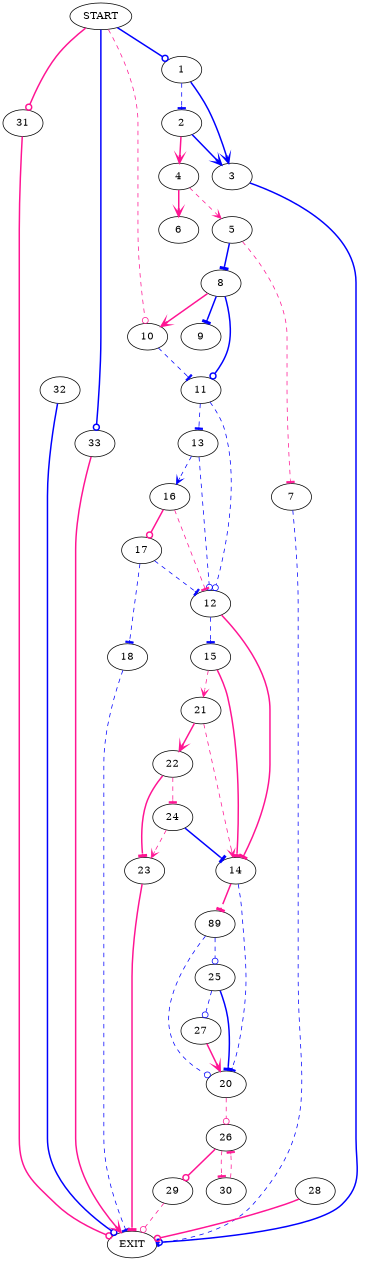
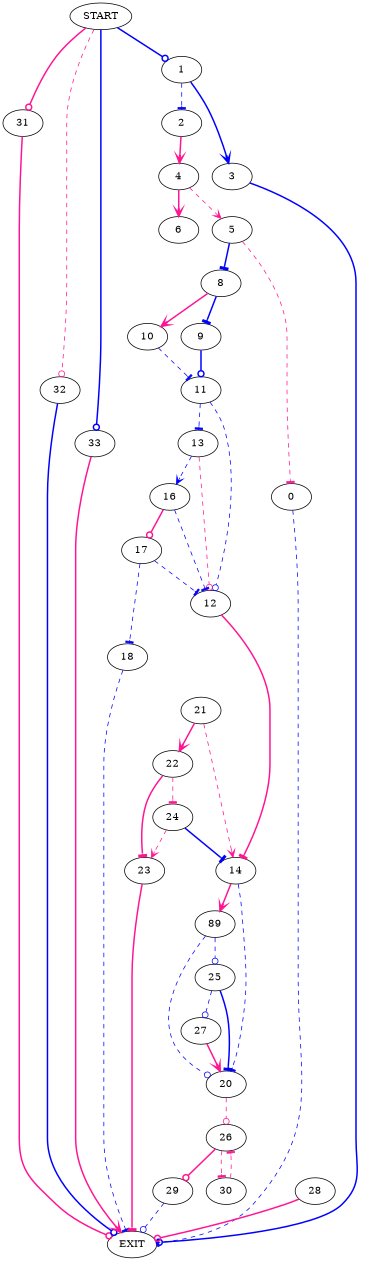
edge "2" -> "3": removed
edge "START" -> "10": now "START" -> "32"
edge "8" -> "11": now "9" -> "11"
node "7": label "7" -> "0"
edge "13" -> "12": color blue -> deeppink
edge "16" -> "12": color deeppink -> blue
node "15": removed
edge "14" -> "89": arrowhead tee -> vee
edge "29" -> "EXIT": color deeppink -> blue
